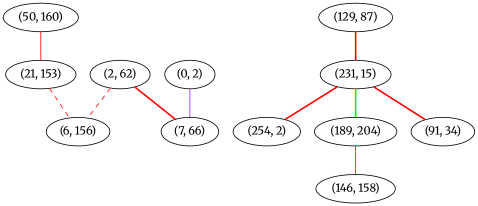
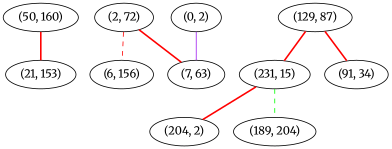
edge "(50, 160)" -- "(21, 153)": style solid -> bold
node "(2, 62)": label "(2, 62)" -> "(2, 72)"
edge "(21, 153)" -- "(6, 156)": removed
edge "(231, 15)" -- "(189, 204)": style bold -> dashed
edge "(231, 15)" -- "(91, 34)": now "(129, 87)" -- "(91, 34)"
node "(7, 66)": label "(7, 66)" -> "(7, 63)"
node "(254, 2)": label "(254, 2)" -> "(204, 2)"
node "(146, 158)": removed
